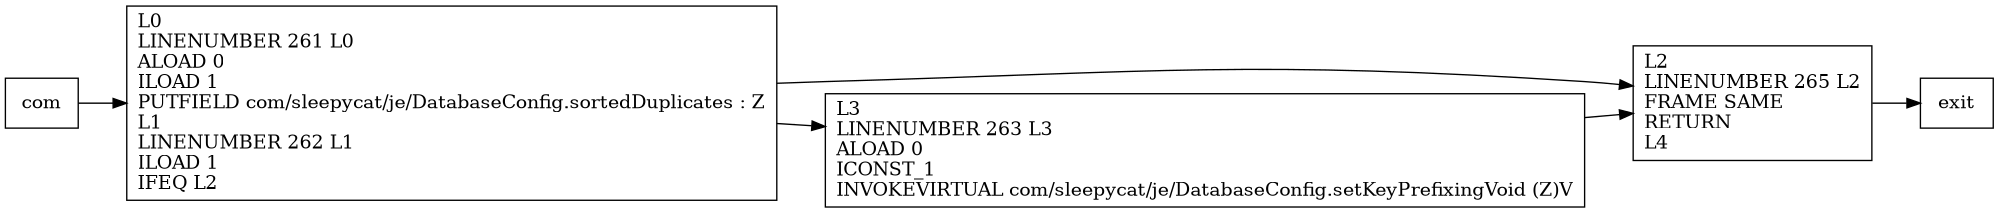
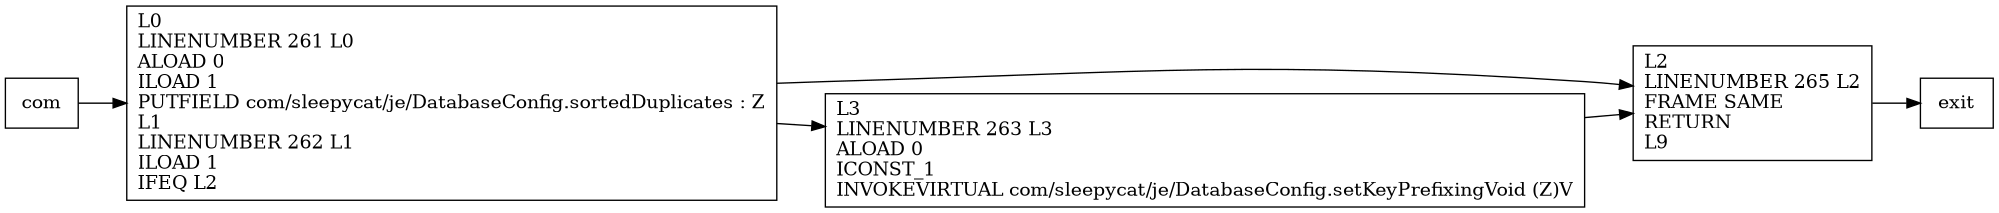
node "L2 LINENUMBER 265 L2 FRAME SAME RETURN L4": label "L2 LINENUMBER 265 L2 FRAME SAME RETURN L4" -> "L2 LINENUMBER 265 L2 FRAME SAME RETURN L9"
